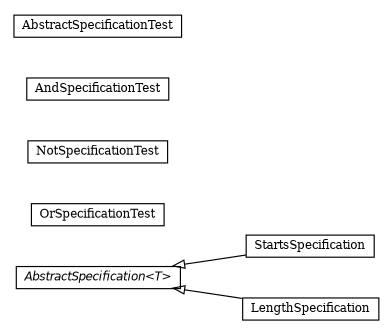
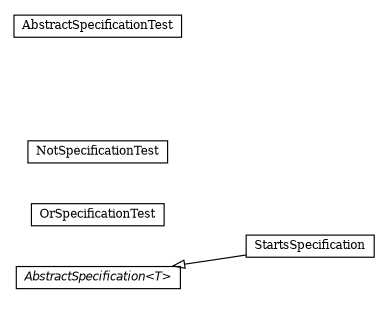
node "AndSpecificationTest": removed
node "LengthSpecification": removed
